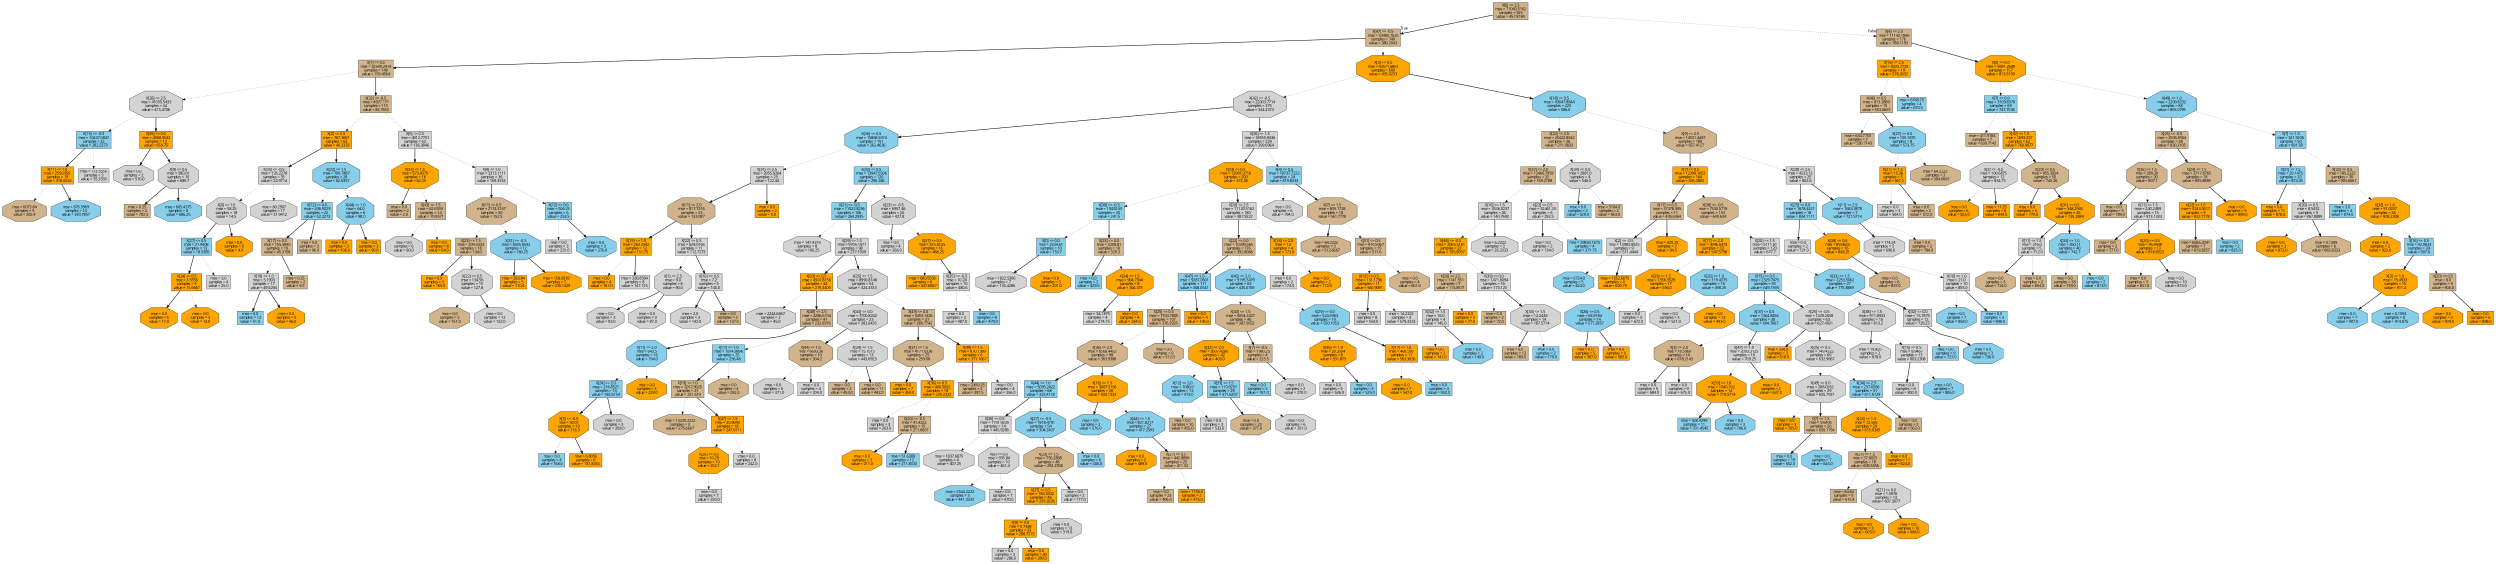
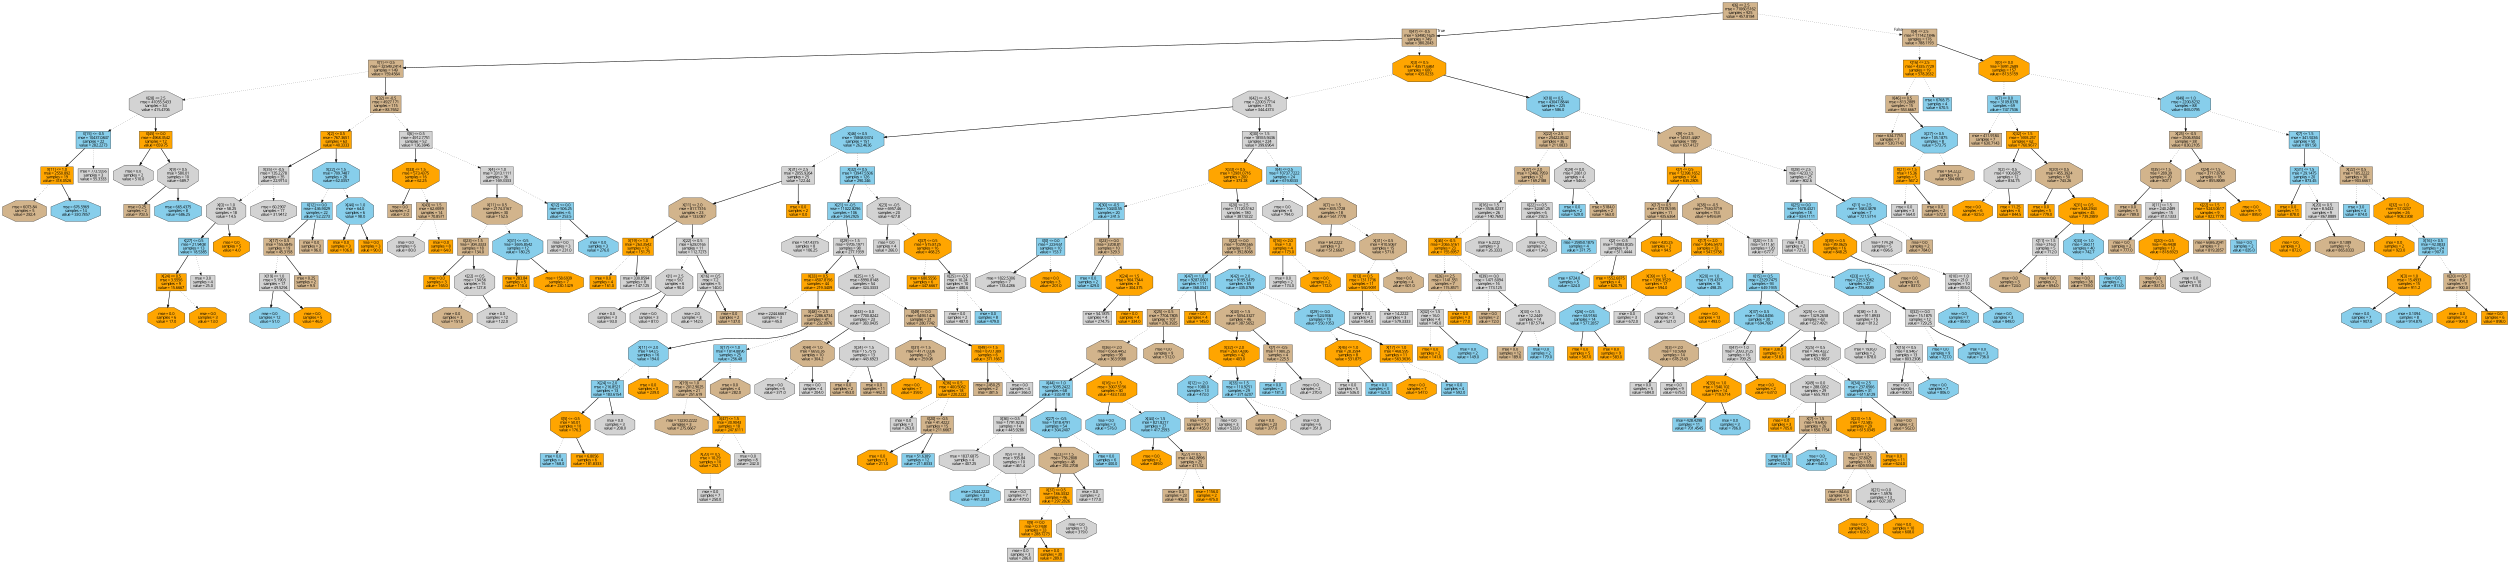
node "X[31] <= 0.5 mse = 410.5067 samples = 15 value = 571.6": shape box -> octagon
node "mse = 0.0 samples = 12 value = 51.0": shape box -> octagon
node "mse = 0.0 samples = 8 value = 554.0": label "mse = 0.0 samples = 8 value = 554.0" -> "mse = 0.0 samples = 2 value = 554.0"
node "mse = 0.0 samples = 3 value = 848.0": shape box -> octagon
node "mse = 0.0 samples = 7 value = 359.0": shape box -> octagon
node "mse = 2450.25 samples = 2 value = 381.5": label "mse = 2450.25 samples = 2 value = 381.5" -> "mse = 2450.25 samples = 2 mse = 381.5"
